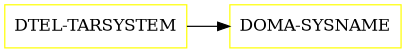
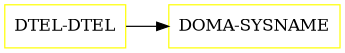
node "DTEL-TARSYSTEM": label "DTEL-TARSYSTEM" -> "DTEL-DTEL"
